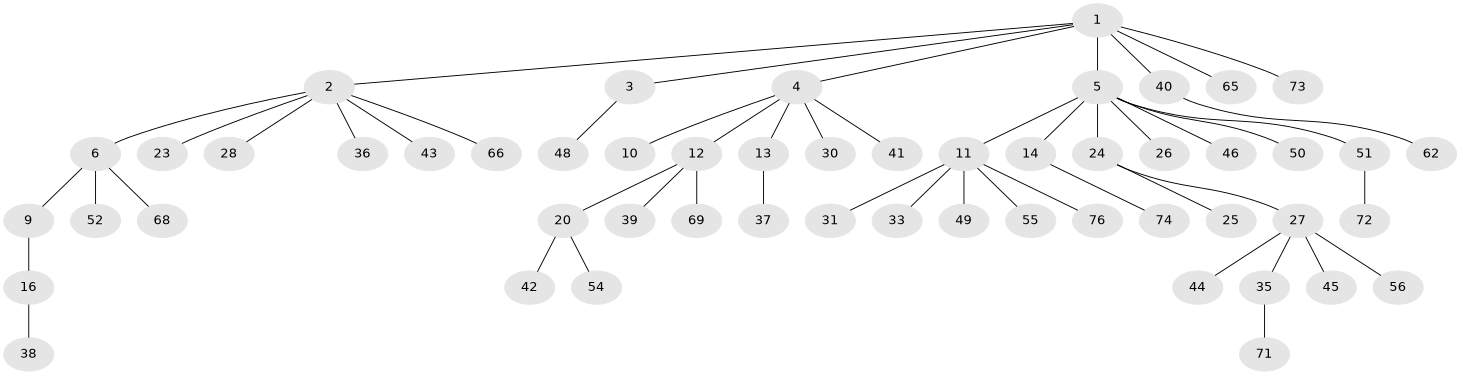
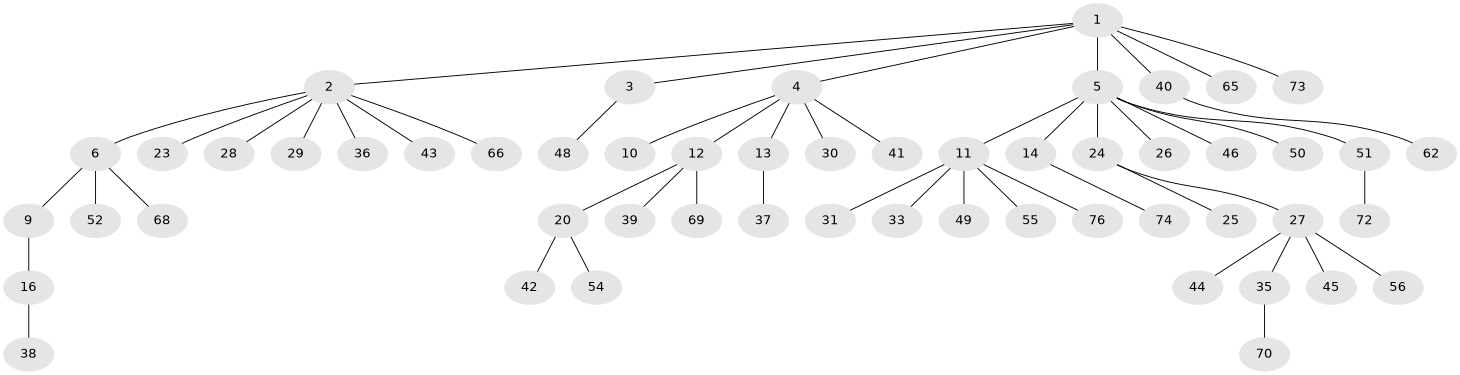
node "29": added
node "71": label "71" -> "70"
